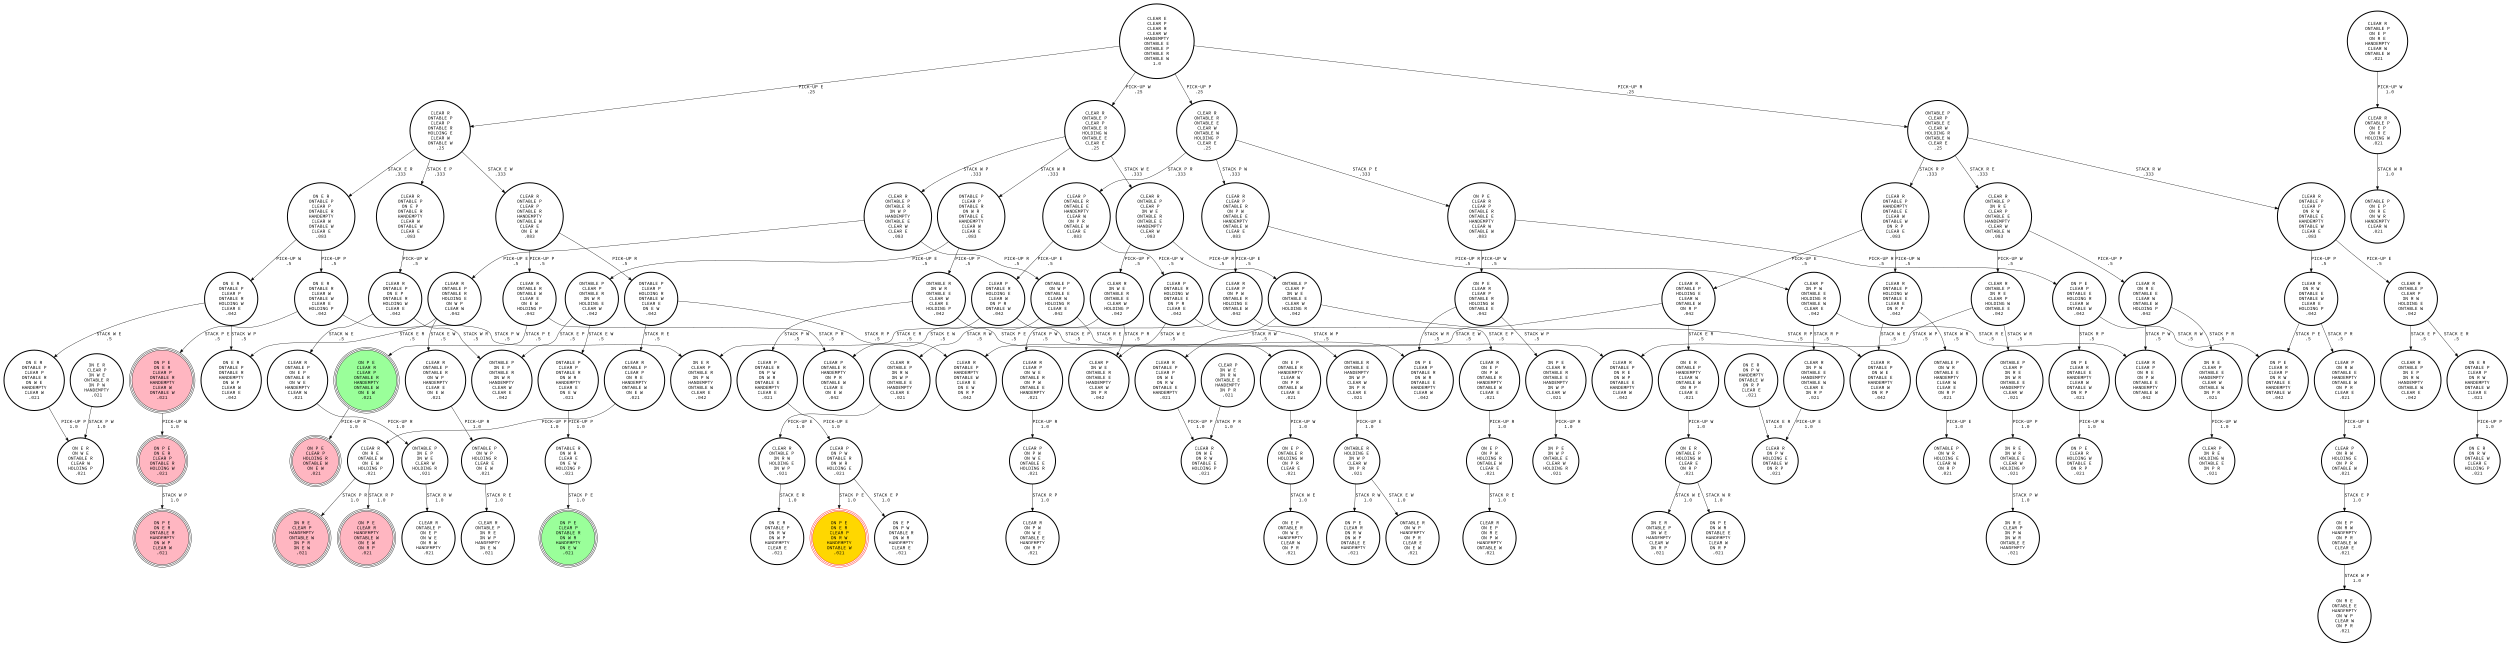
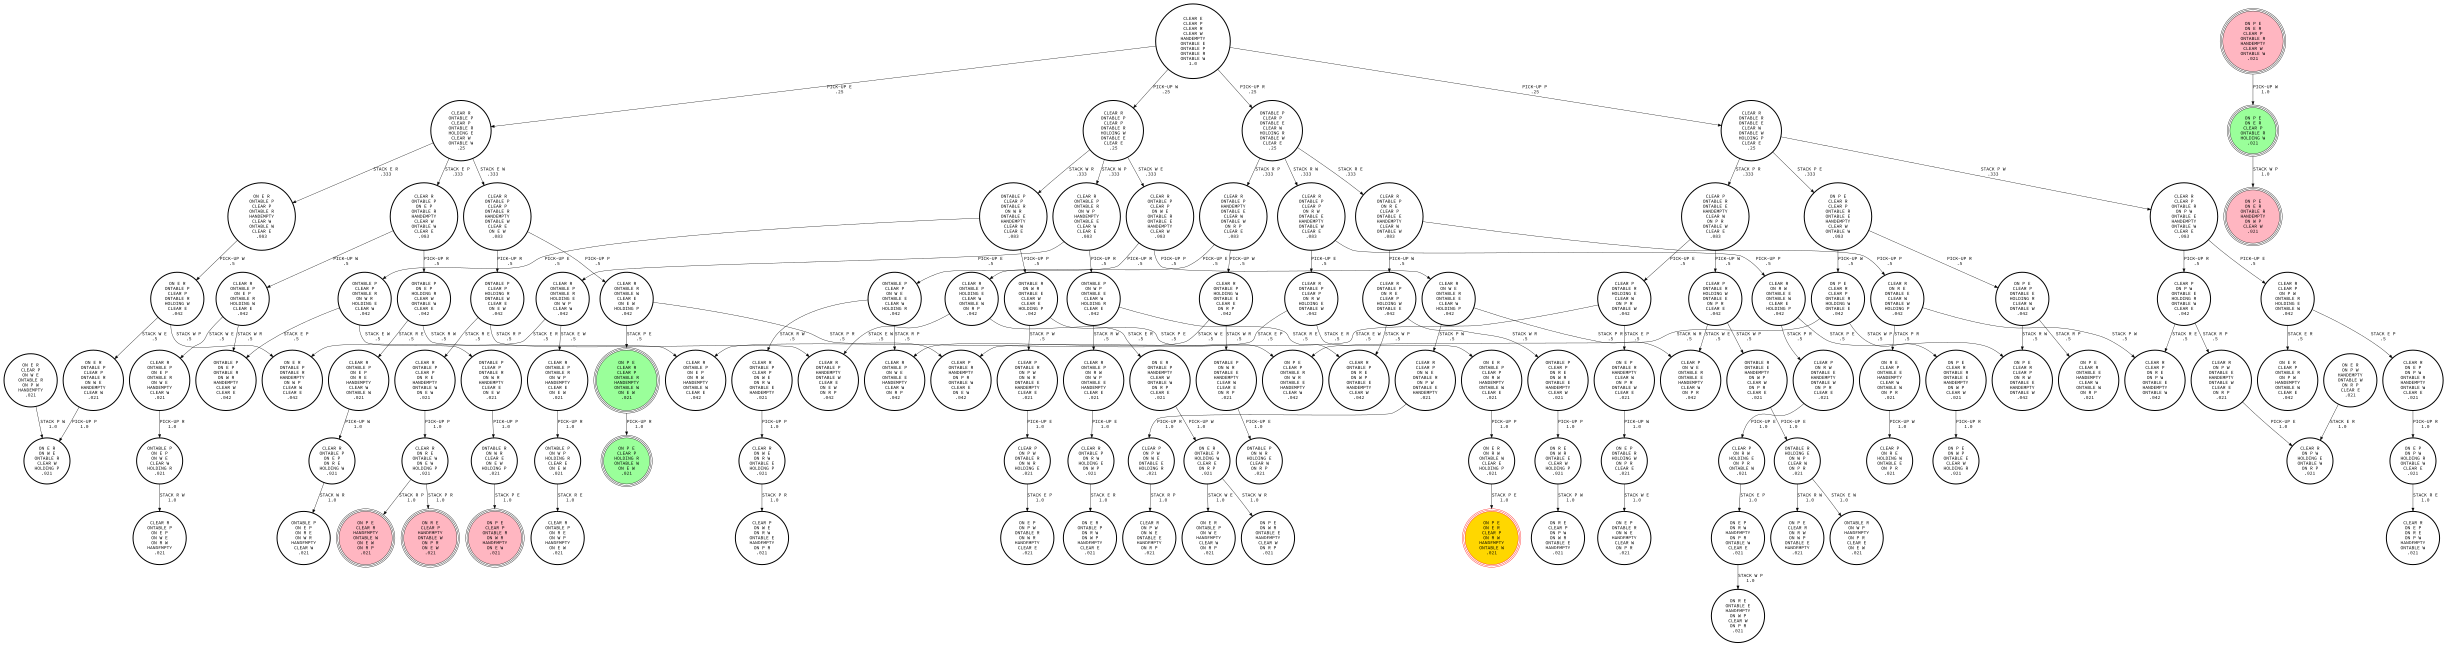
node "ON E R ONTABLE R CLEAR W ONTABLE W CLEAR E HOLDING P .042": removed
node "ONTABLE P ON E P HOLDING R CLEAR W ONTABLE W CLEAR E .042": added
edge "CLEAR P ON W E ON R W ONTABLE E HANDEMPTY ON P R .021" -> "CLEAR R ON W E ON R W ONTABLE E HOLDING P .021": reversed
node "ON P E ON E R CLEAR P ONTABLE R HOLDING W .021": fillcolor lightpink -> palegreen1
node "ON P E CLEAR P HOLDING R ONTABLE W ON E W .021": fillcolor lightpink -> palegreen1
node "ON P E CLEAR R HOLDING W ONTABLE E ON R P .021": removed
edge "CLEAR P ON P W ONTABLE R ON W R HOLDING E .021" -> "ON P E ON E R CLEAR P ON R W HANDEMPTY ONTABLE W .021": now "ON E R ON R W ONTABLE W CLEAR E HOLDING P .021" -> "ON P E ON E R CLEAR P ON R W HANDEMPTY ONTABLE W .021"
node "ON P E CLEAR P ONTABLE R ON W R HANDEMPTY ON E W .021": fillcolor palegreen1 -> lightpink
